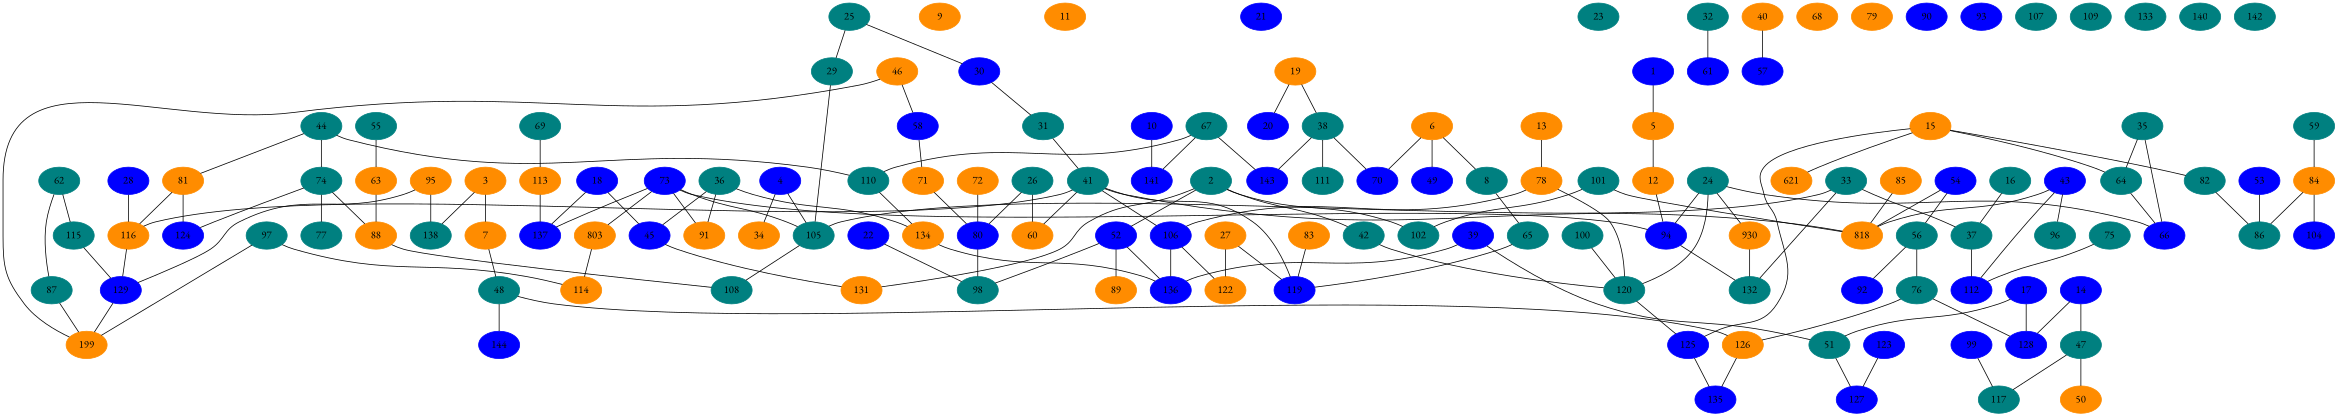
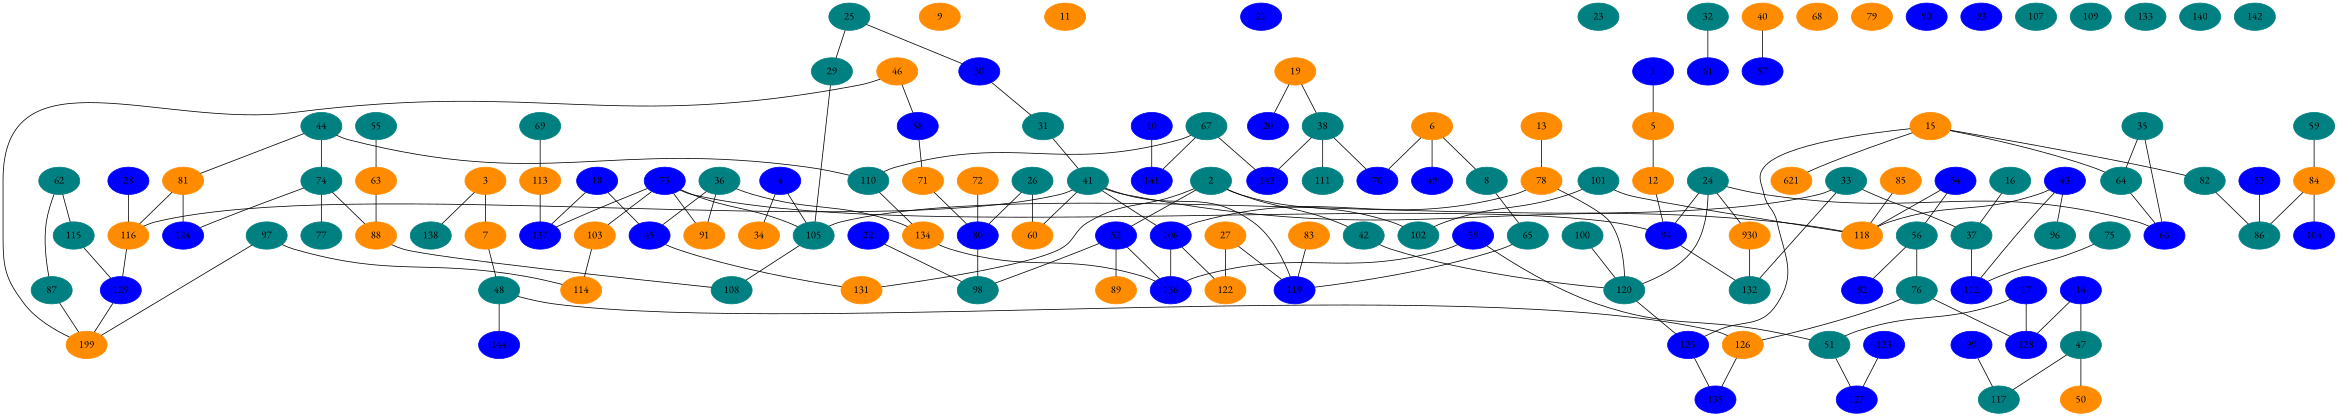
node "95": removed
node "803": label "803" -> "103"
node "818": label "818" -> "118"
